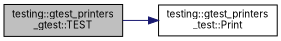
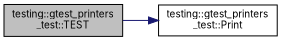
node "testing::gtest_printers _gtest::TEST": label "testing::gtest_printers _gtest::TEST" -> "testing::gtest_printers _test::TEST"
